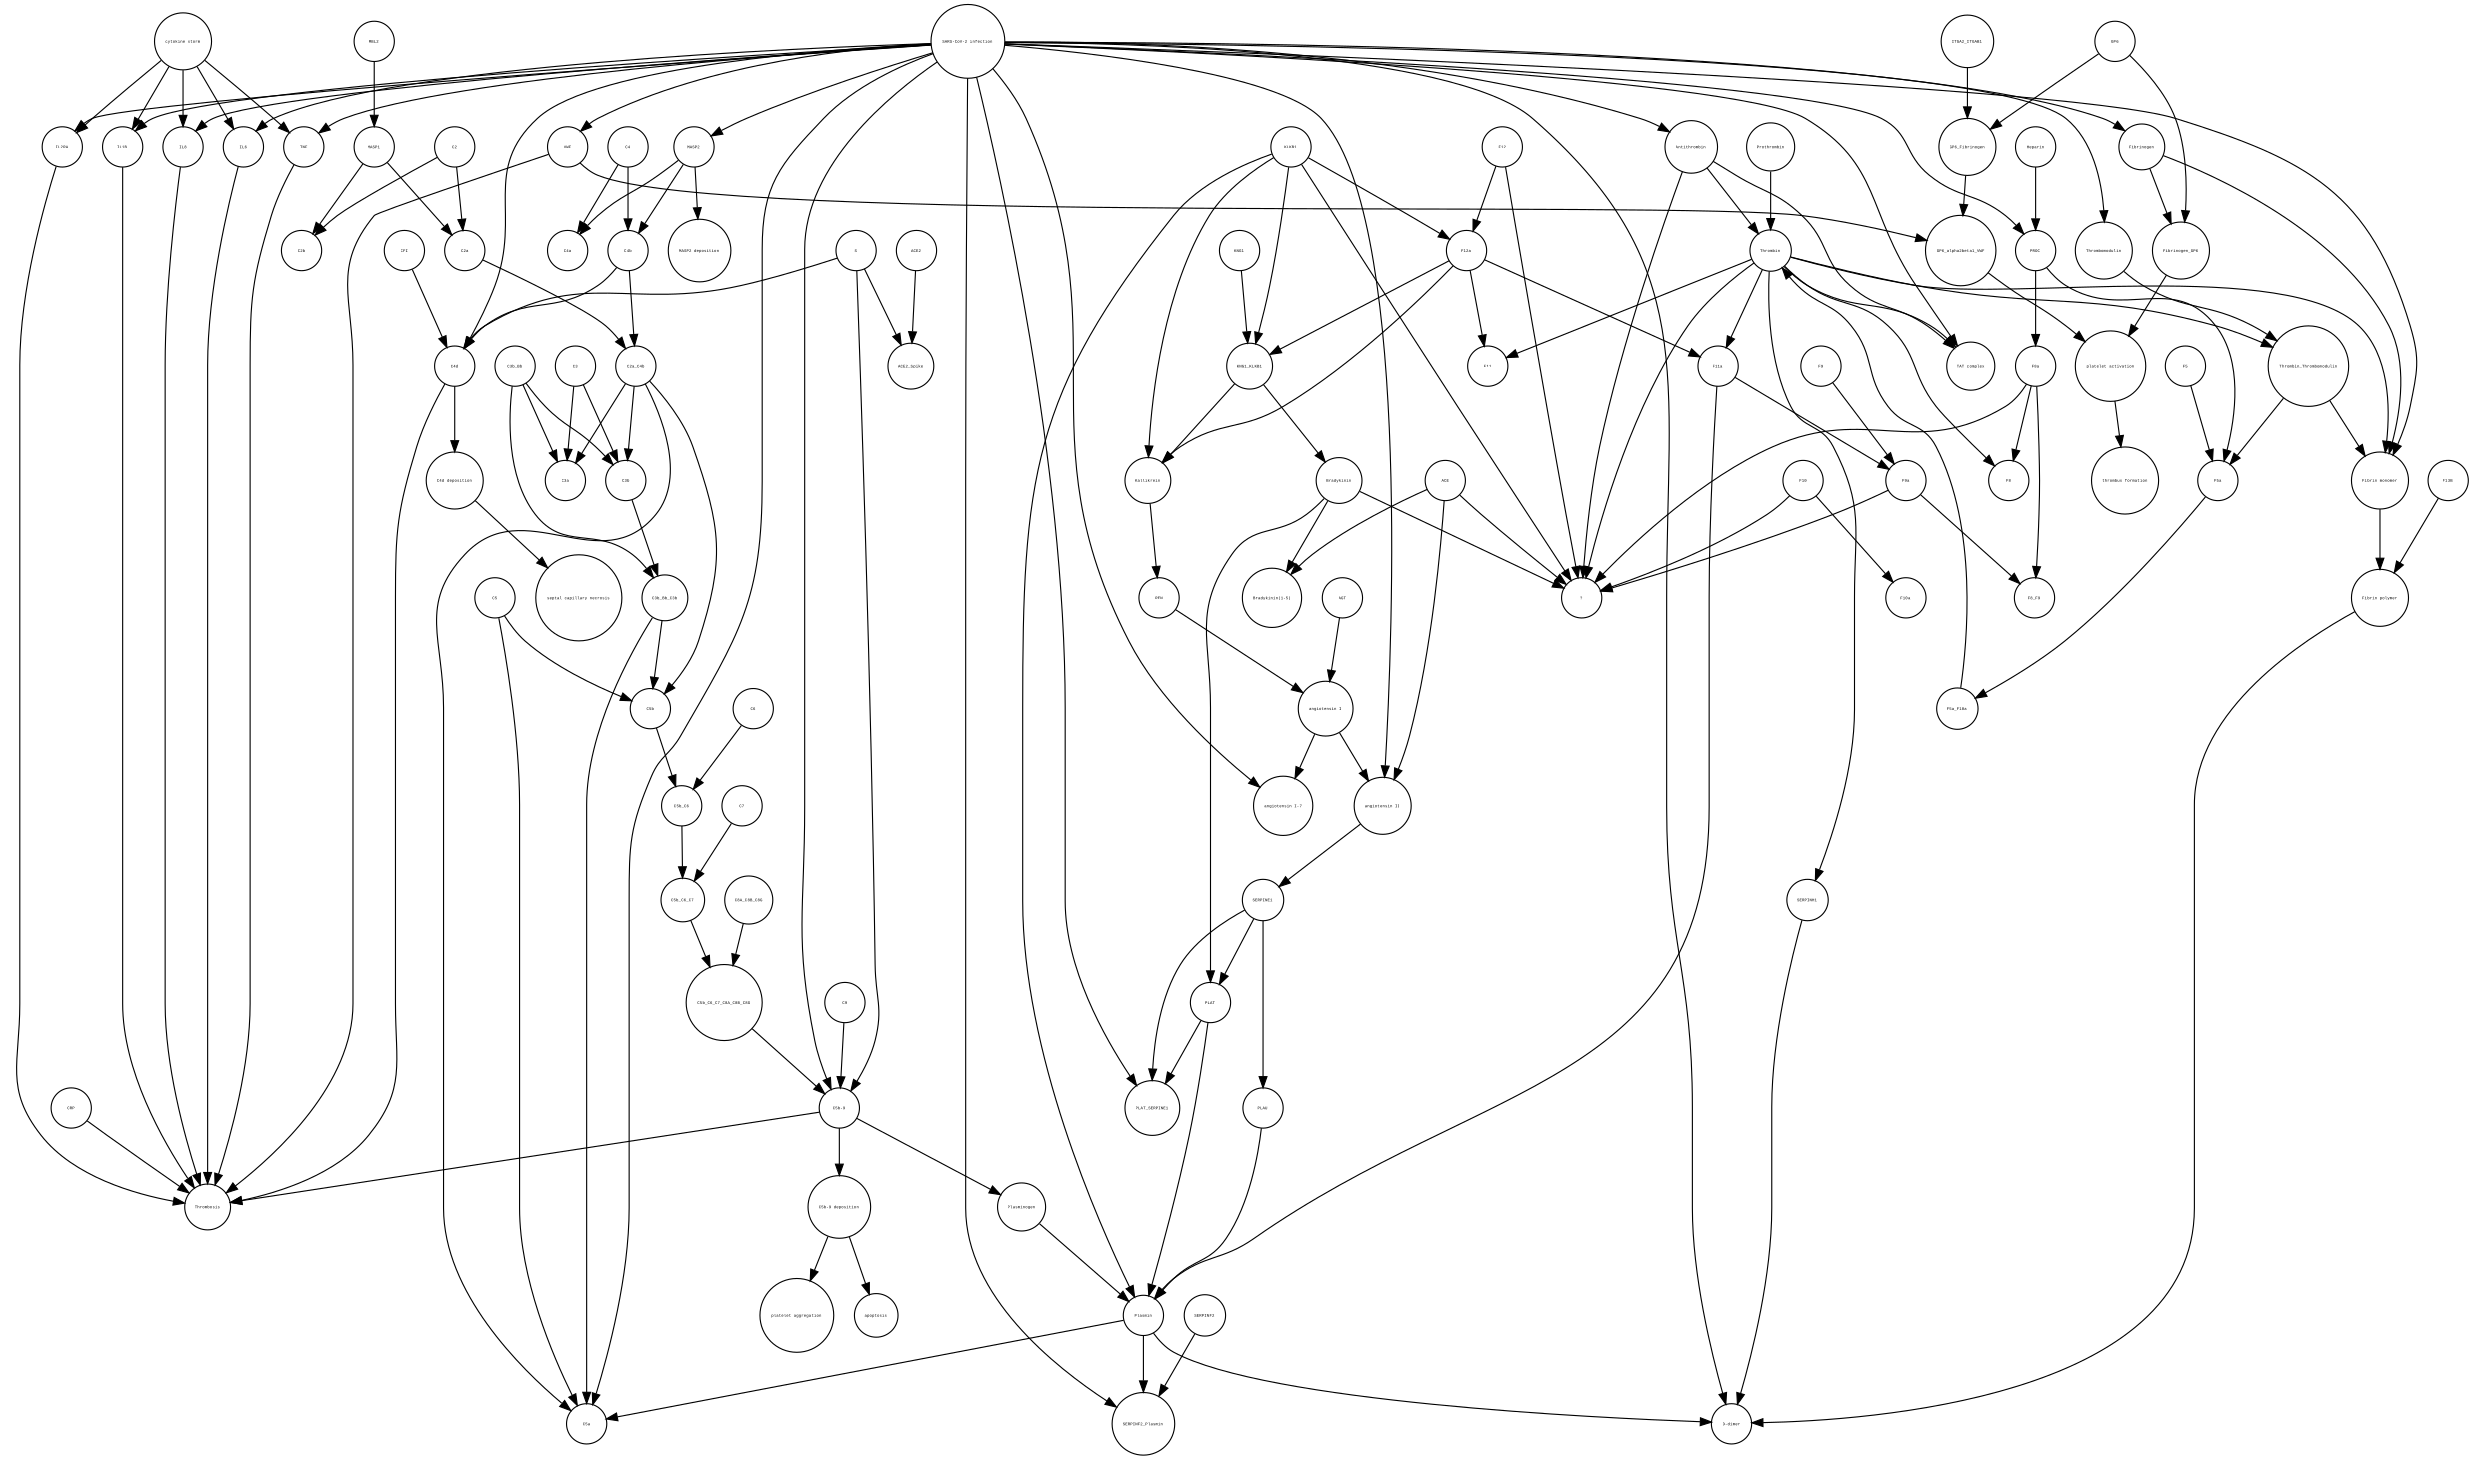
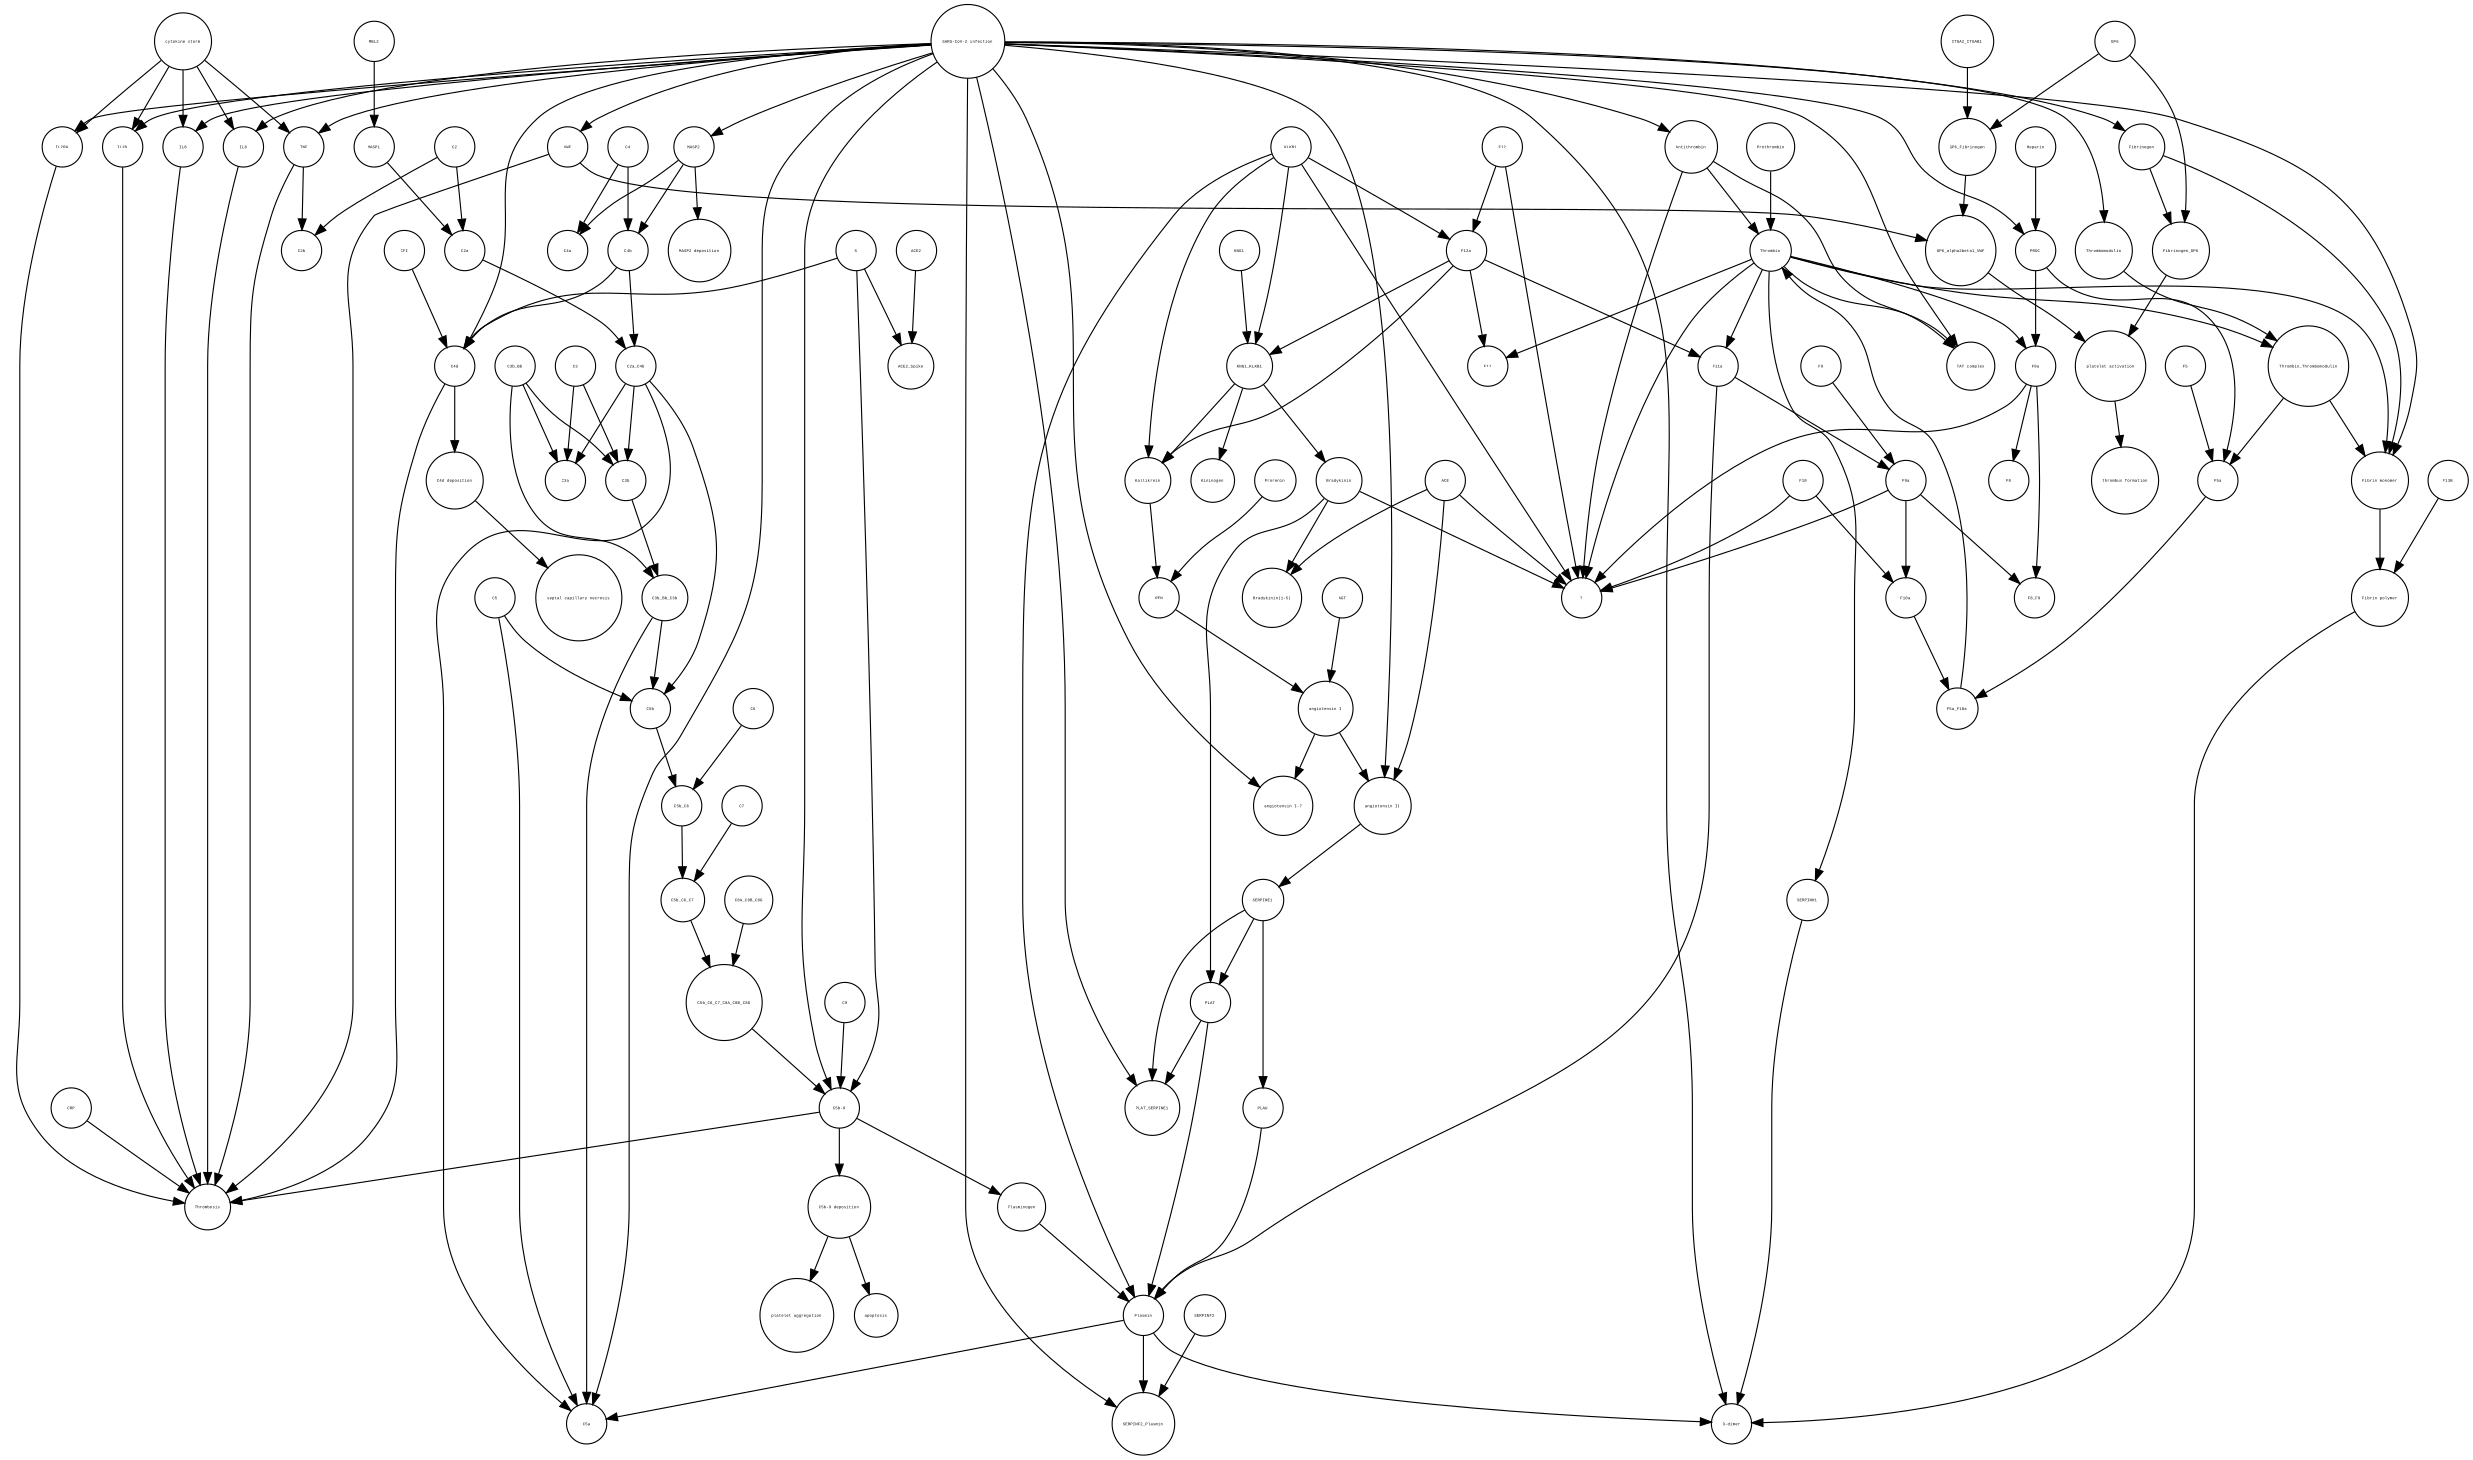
edge "MASP1" -> "C2b": now "TNF" -> "C2b"
edge "Thrombin" -> "F8": now "Thrombin" -> "F8a"
node "Kininogen": added
node "Prorenin": added
edge "F9a" -> "F10a": added
edge "F10a" -> "F5a_F10a": added
